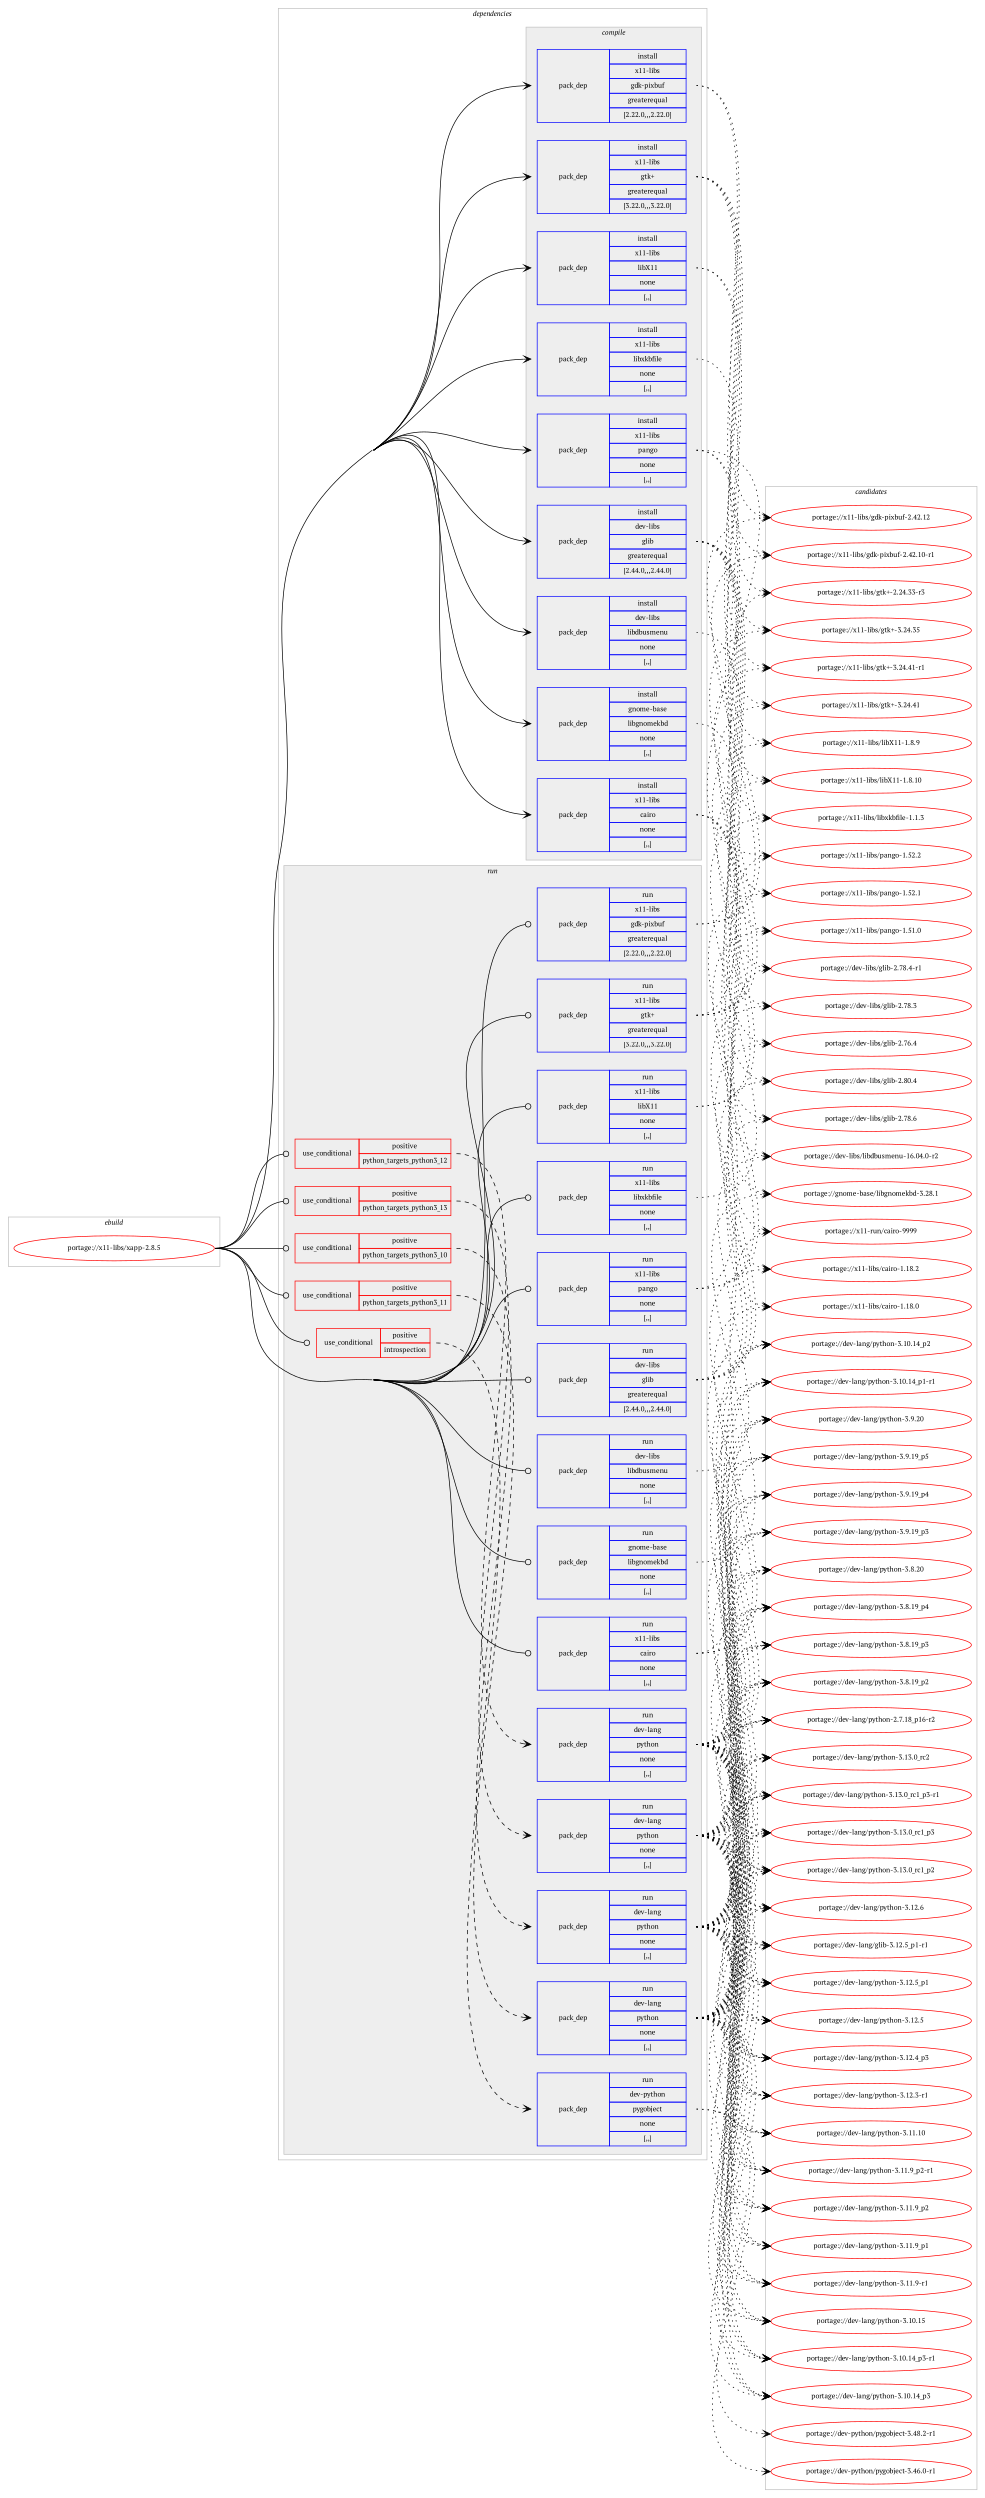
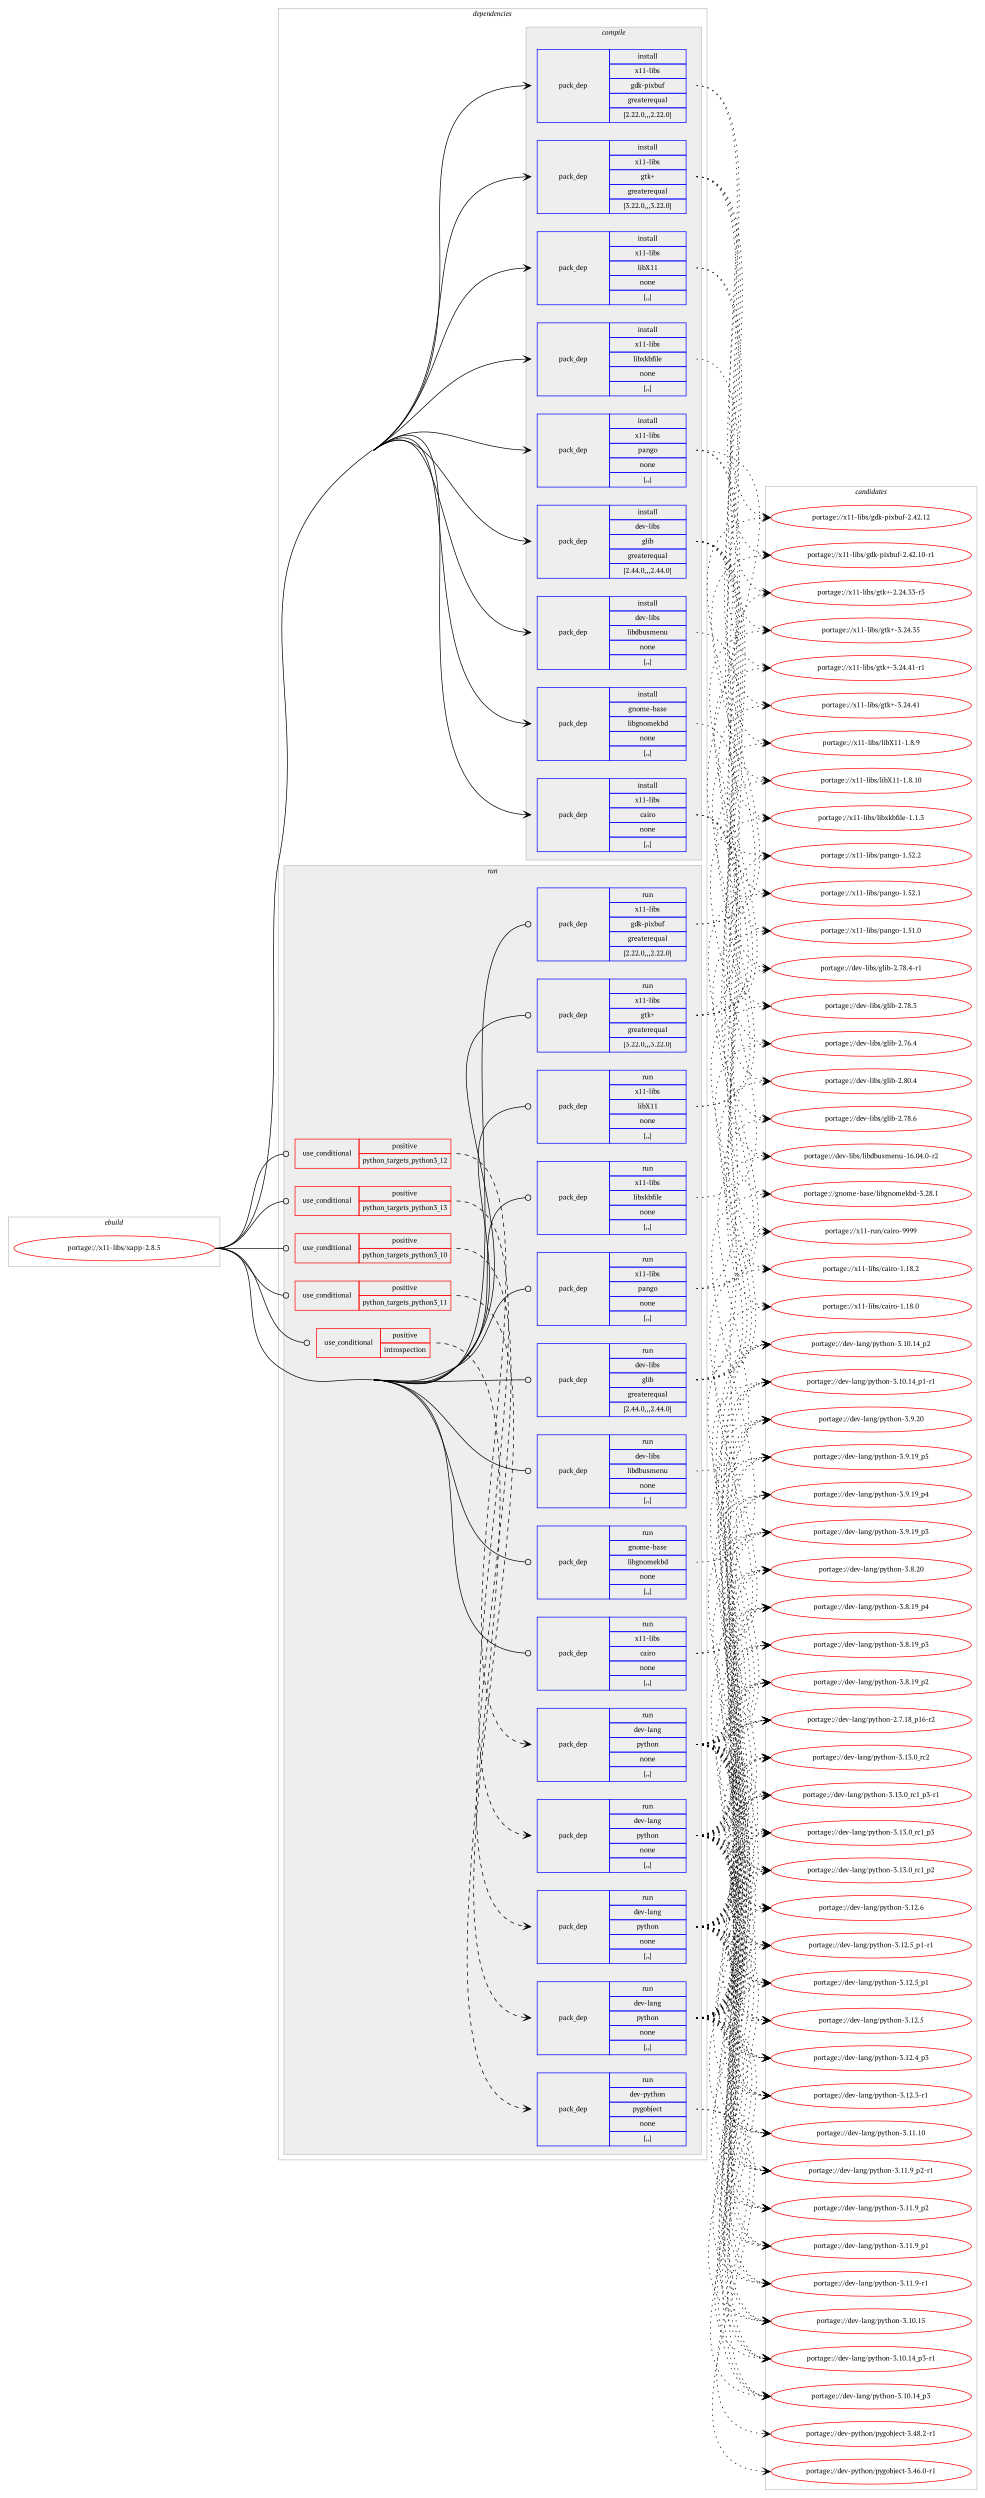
node "portage://dev-lang/glib-3.12.5_p1-r1": label "portage://dev-lang/glib-3.12.5_p1-r1" -> "portage://dev-lang/python-3.12.5_p1-r1"
